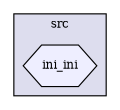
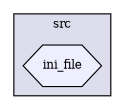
node "ini_ini": label "ini_ini" -> "ini_file"
